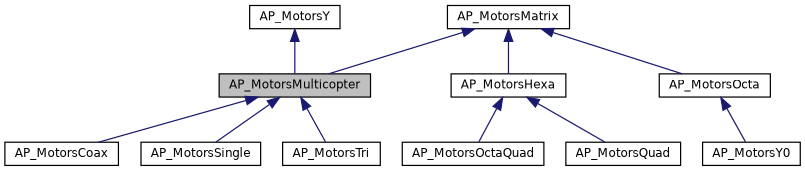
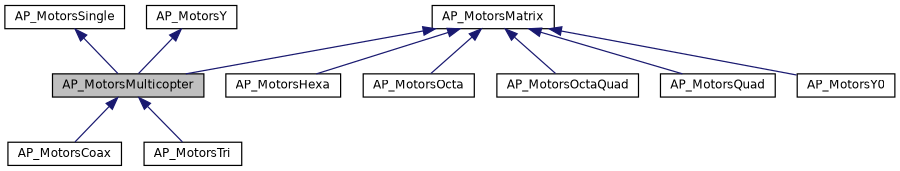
edge "AP_MotorsSingle" -> "AP_MotorsMulticopter": reversed
edge "AP_MotorsQuad" -> "AP_MotorsHexa": now "AP_MotorsQuad" -> "AP_MotorsMatrix"
edge "AP_MotorsOctaQuad" -> "AP_MotorsHexa": now "AP_MotorsOctaQuad" -> "AP_MotorsMatrix"
edge "AP_MotorsY0" -> "AP_MotorsOcta": now "AP_MotorsY0" -> "AP_MotorsMatrix"
